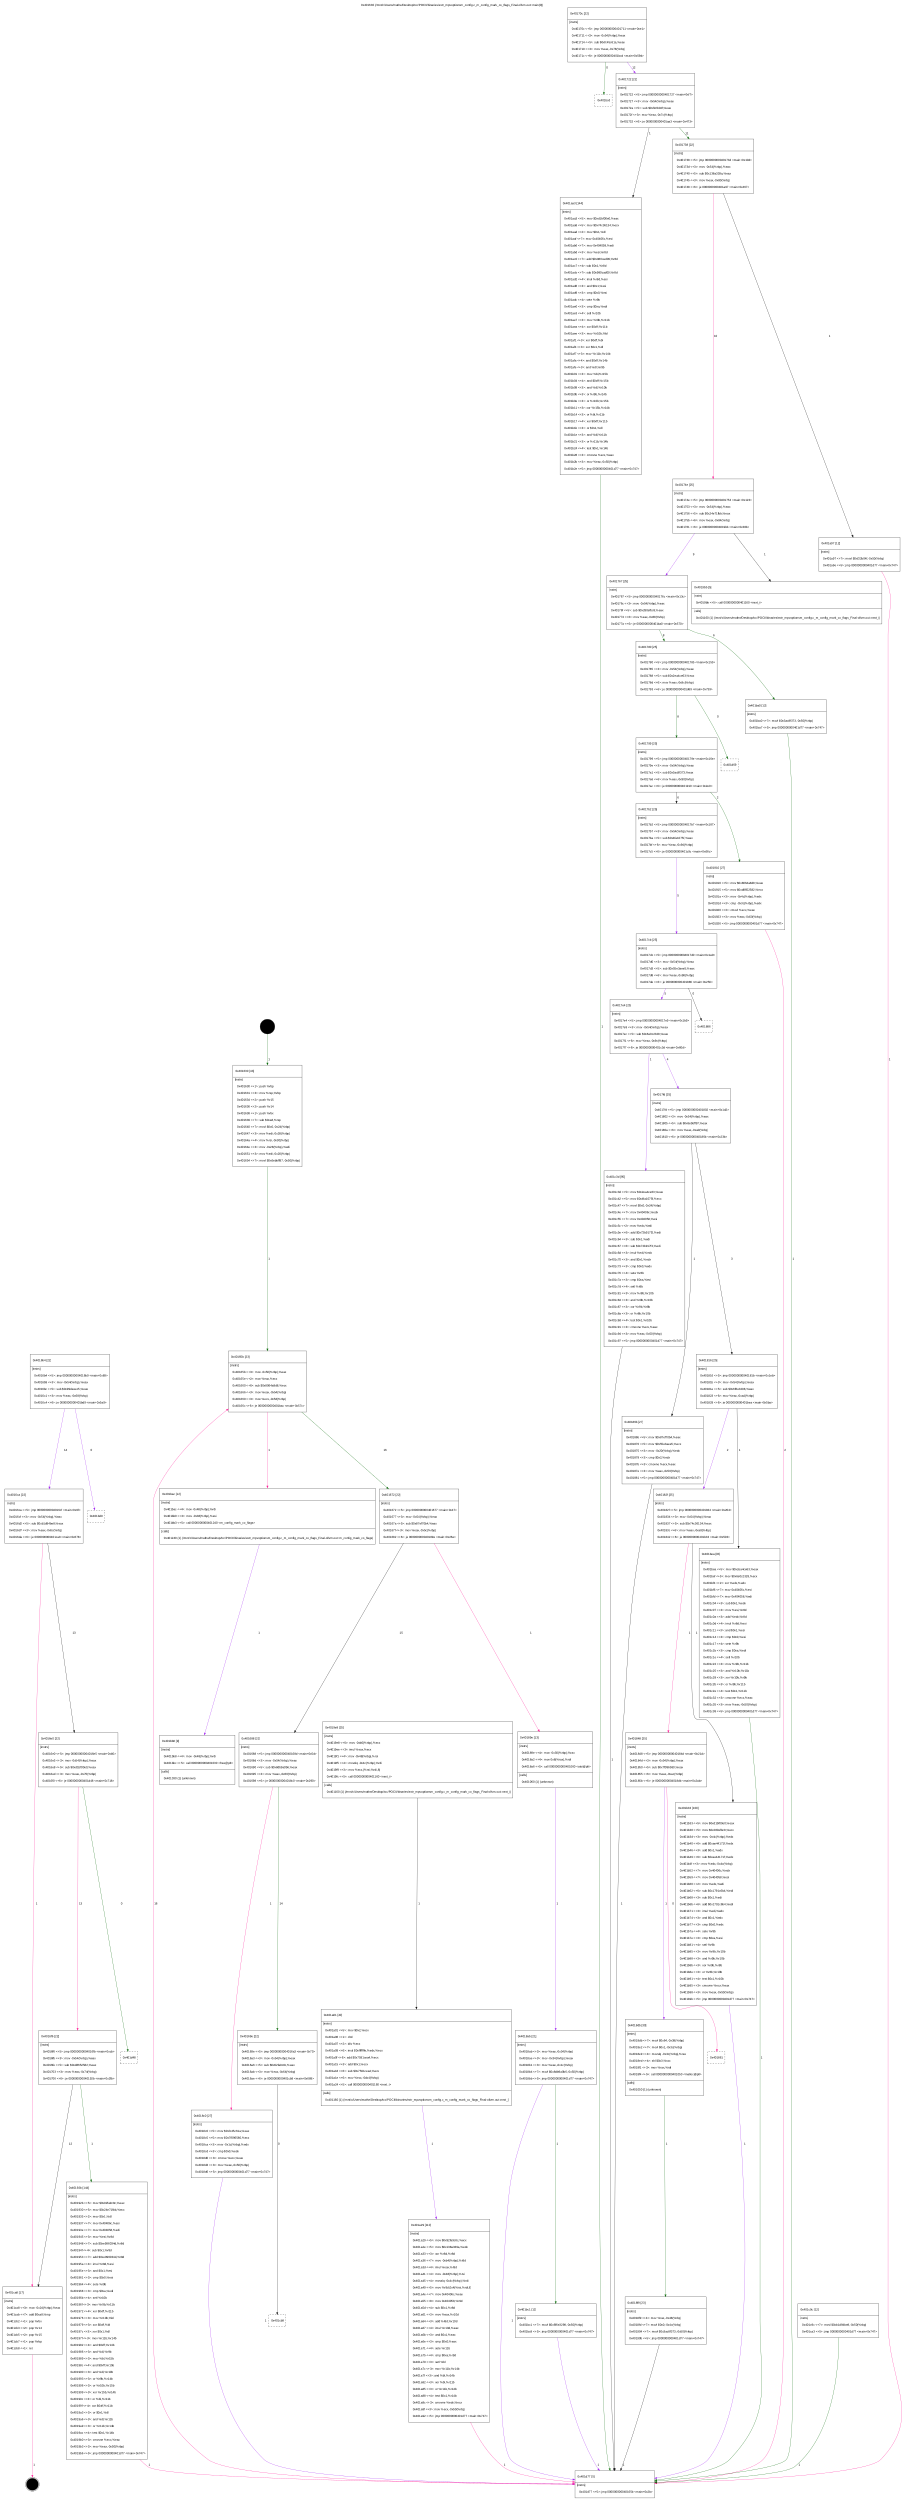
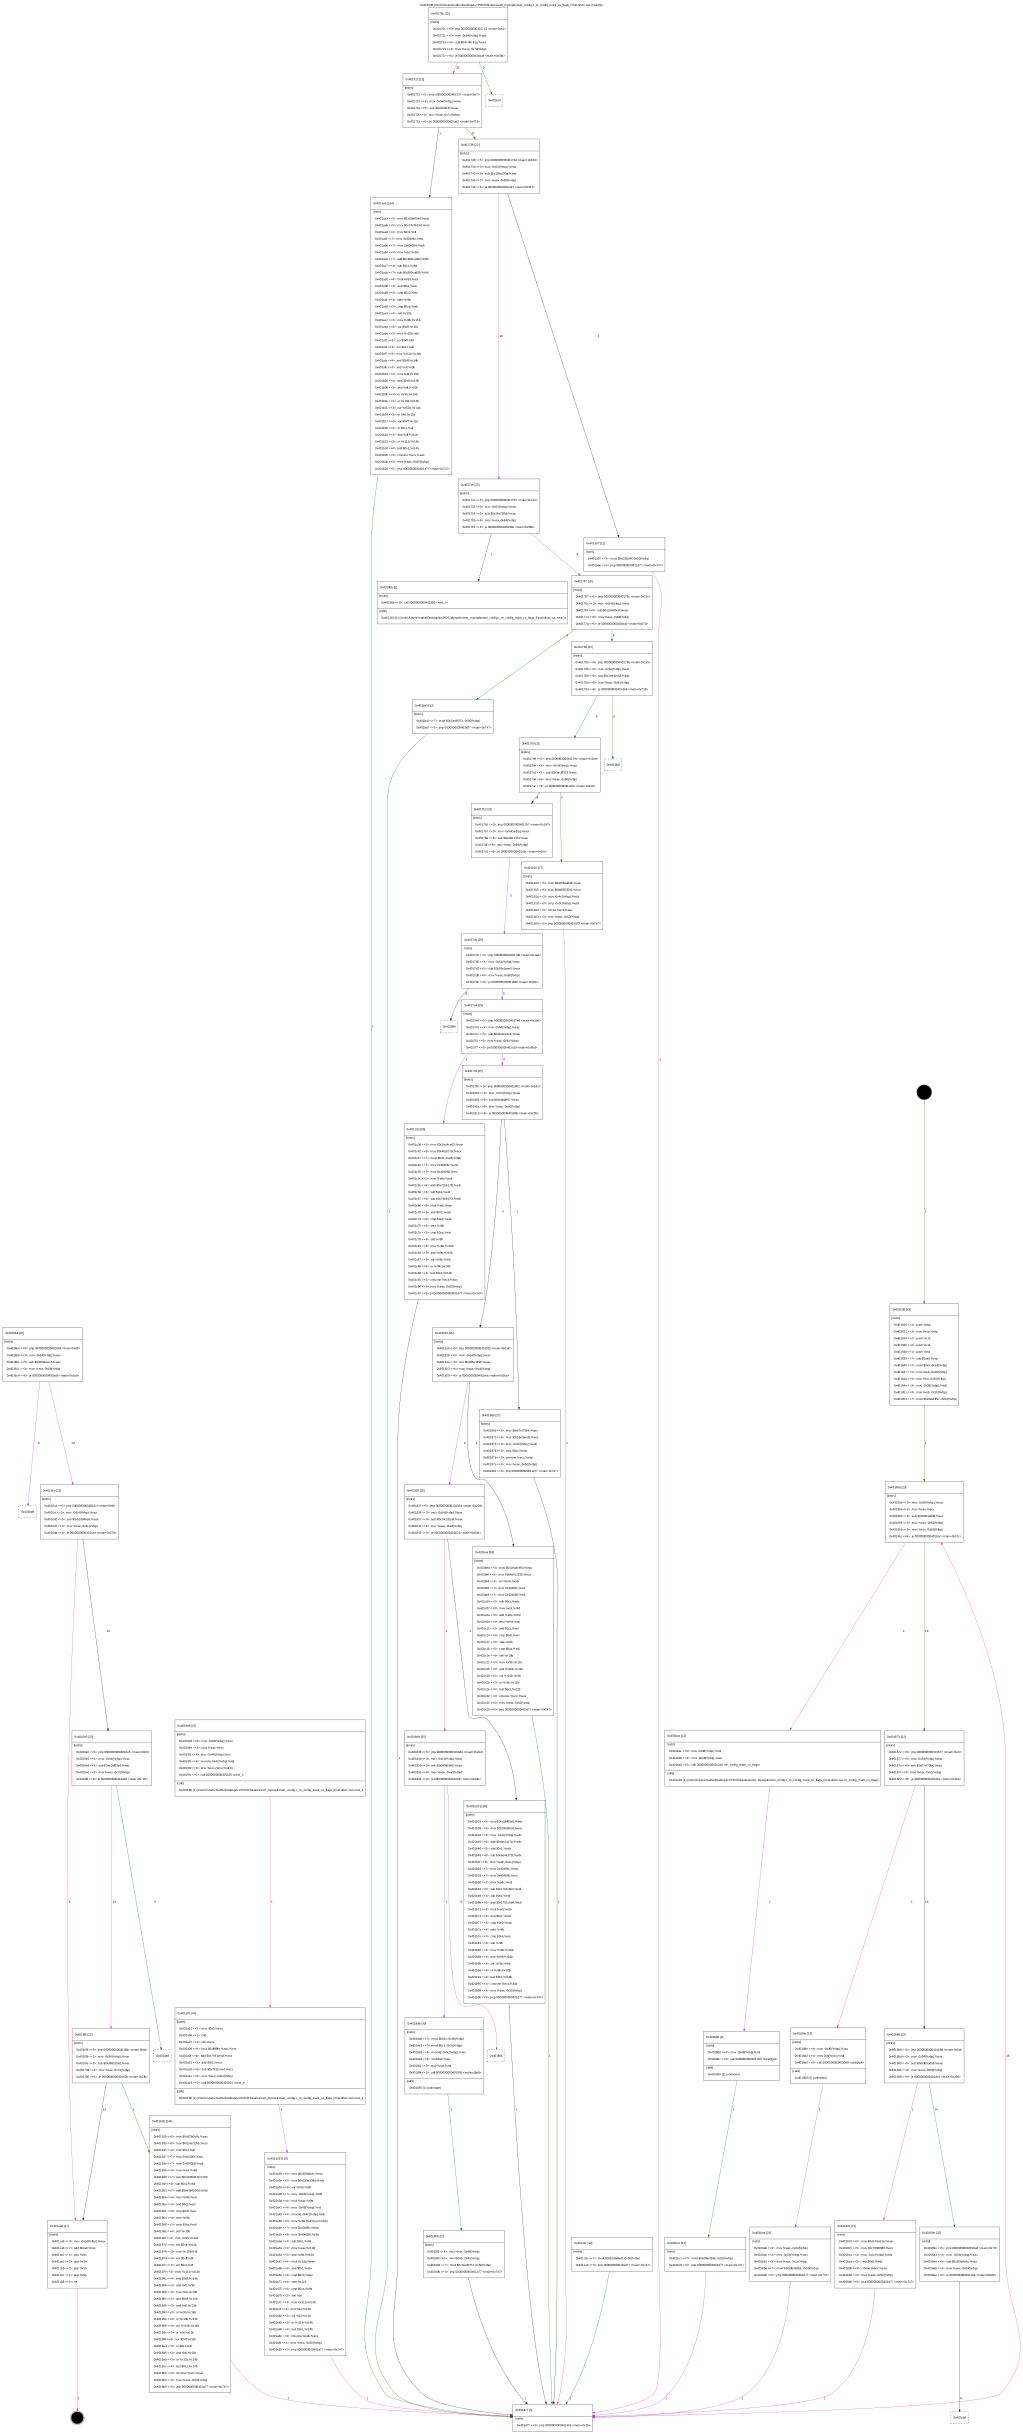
edge "0x4019e8 [25]" -> "0x401a01 [40]": color black -> deeppink
edge "0x4018ab [21]" -> "0x401bc1 [12]": now "0x401bb8 [9]" -> "0x401bc1 [12]"
edge "0x401b33 [109]" -> "0x401d77 [5]": color purple -> black
